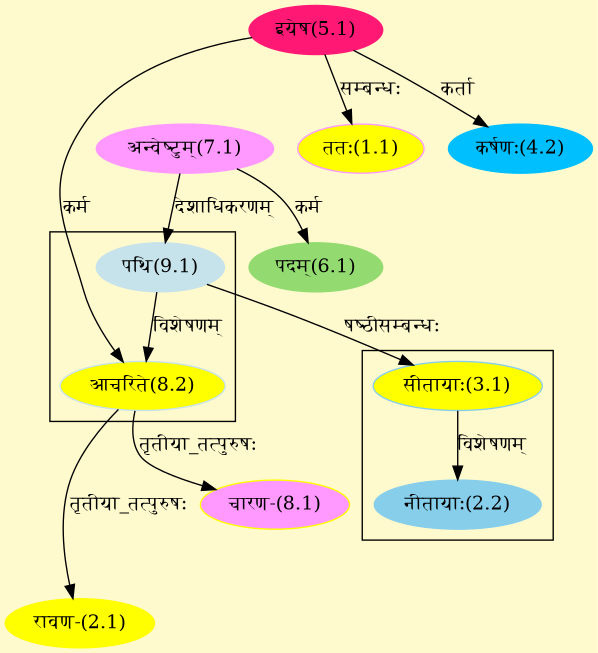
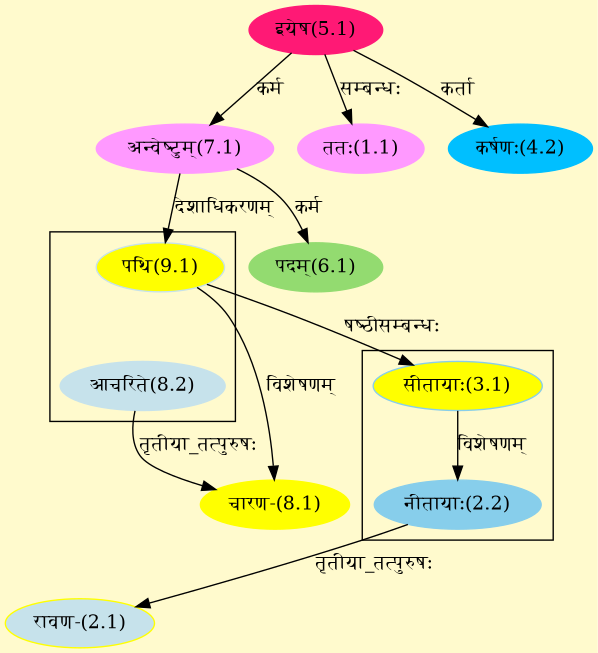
edge "इयेष(5.1)" -> "आचरिते(8.2)": now "इयेष(5.1)" -> "अन्वेष्टुम्(7.1)"
node "ततः(1.1)": fillcolor #ffff00 -> #ff99ff
node "पथि(9.1)": fillcolor #c6e2eb -> #ffff00
edge "पथि(9.1)" -> "आचरिते(8.2)": now "पथि(9.1)" -> "चारण-(8.1)"
node "आचरिते(8.2)": fillcolor #ffff00 -> #c6e2eb
edge "आचरिते(8.2)" -> "रावण-(2.1)": now "नीतायाः(2.2)" -> "रावण-(2.1)"
node "चारण-(8.1)": fillcolor #ff99ff -> #ffff00
node "रावण-(2.1)": fillcolor #ffff00 -> #c6e2eb
